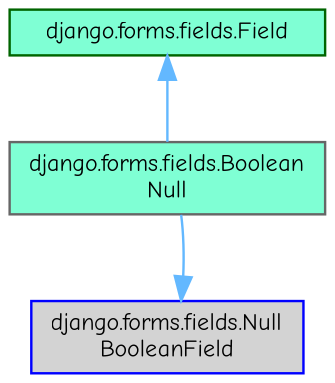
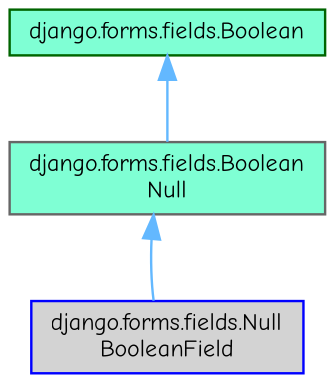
node "django.forms.fields.Field": label "django.forms.fields.Field" -> "django.forms.fields.Boolean"
edge "django.forms.fields.Boolean Null" -> "django.forms.fields.Null BooleanField": reversed
